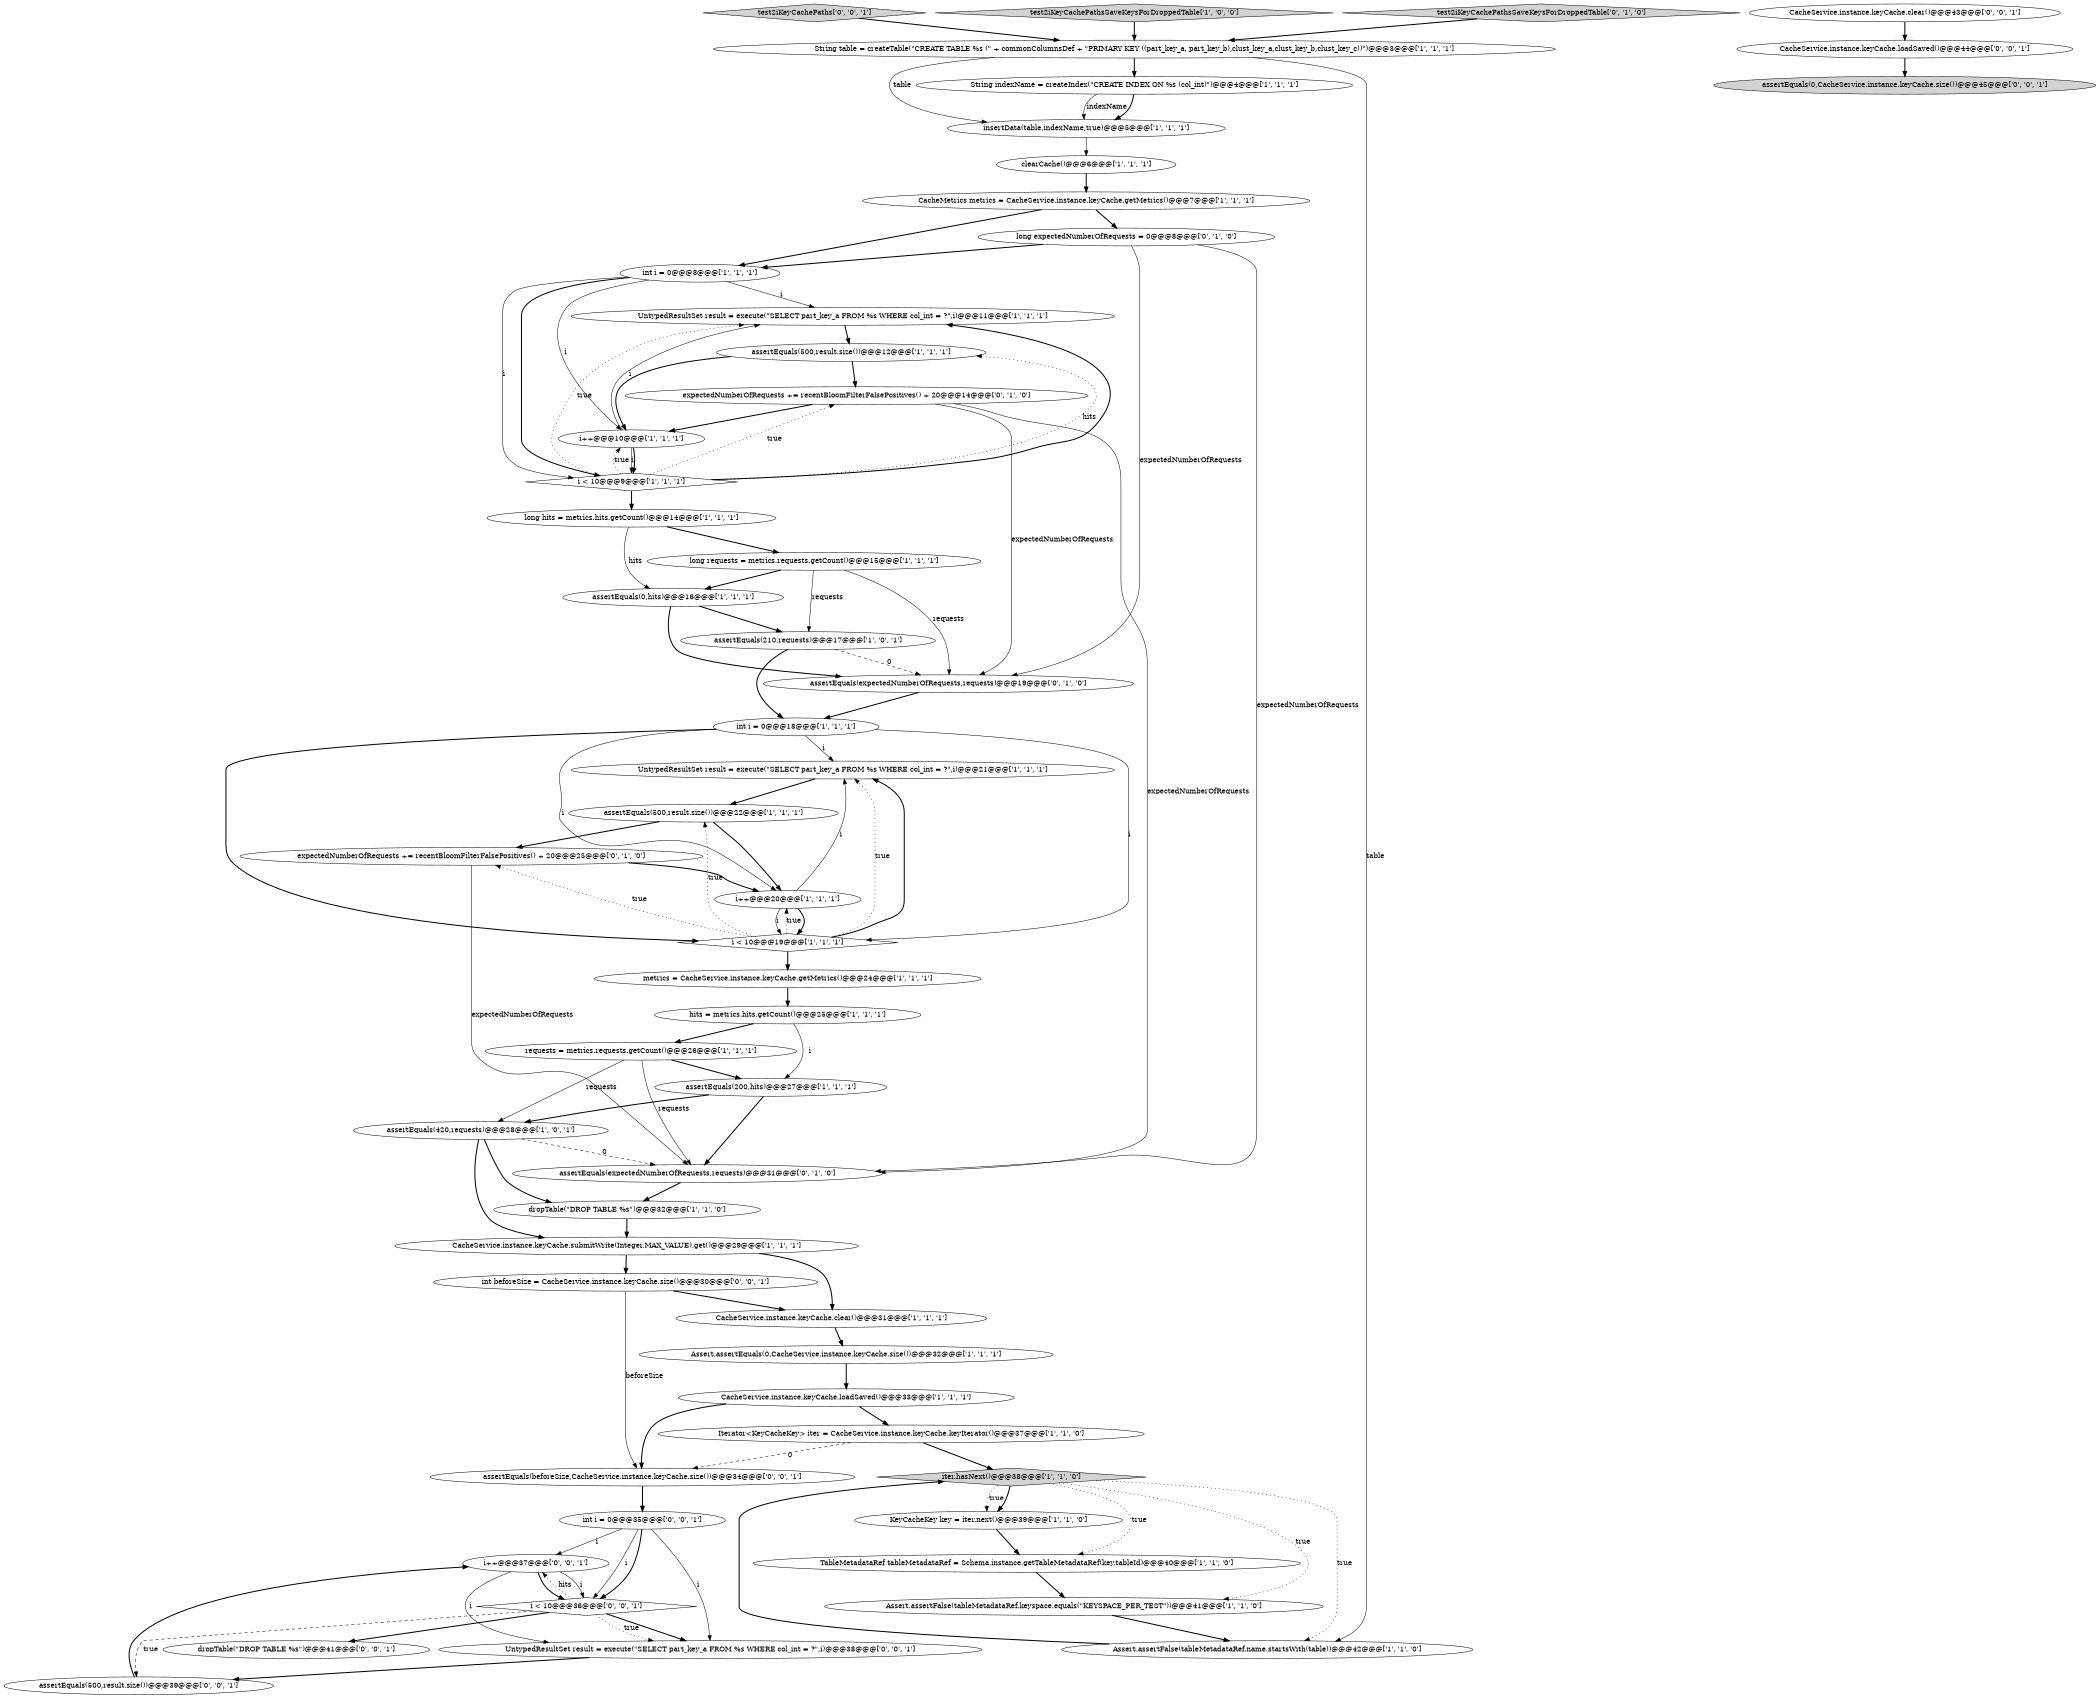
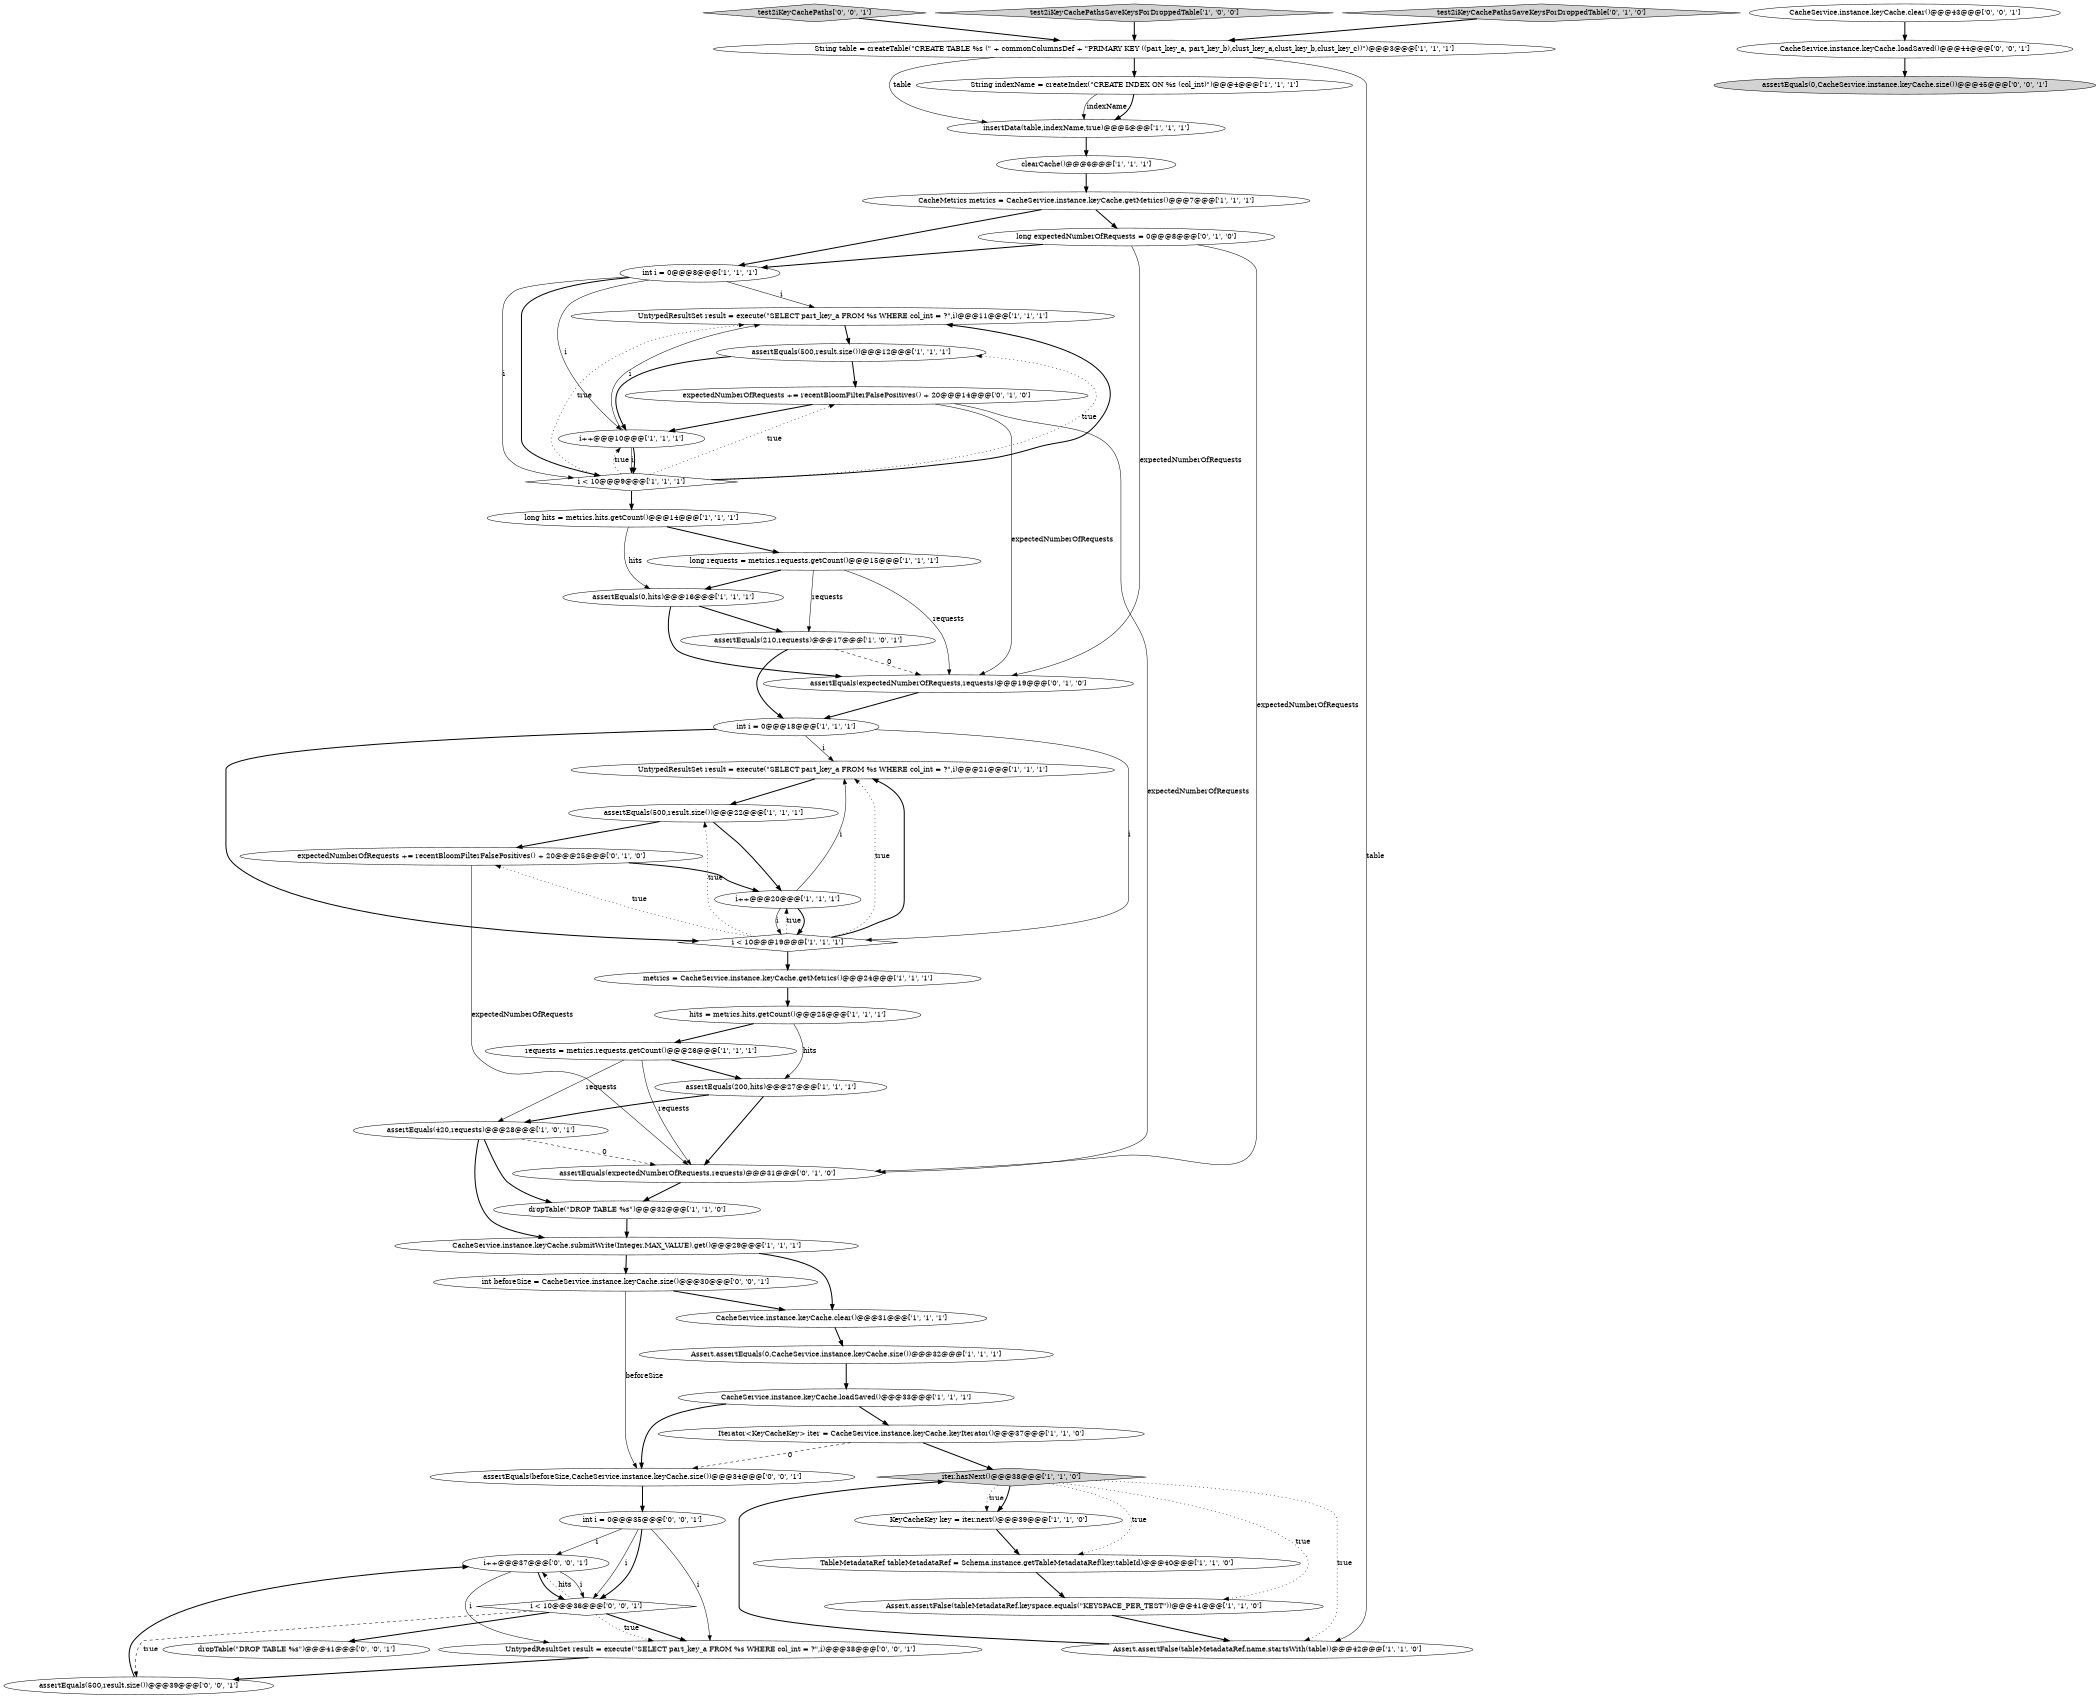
edge "insertData(table,indexName,true)@@@5@@@['1', '1', '1']" -> "clearCache()@@@6@@@['1', '1', '1']": style solid -> bold
edge "i < 10@@@9@@@['1', '1', '1']" -> "assertEquals(500,result.size())@@@12@@@['1', '1', '1']": label "hits" -> "true"
edge "int i = 0@@@18@@@['1', '1', '1']" -> "i++@@@20@@@['1', '1', '1']": removed, label "i"
edge "hits = metrics.hits.getCount()@@@25@@@['1', '1', '1']" -> "assertEquals(200,hits)@@@27@@@['1', '1', '1']": label "i" -> "hits"
